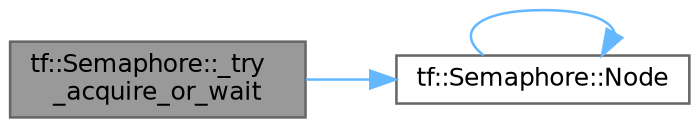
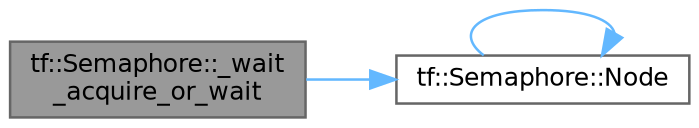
node "tf::Semaphore::_try _acquire_or_wait": label "tf::Semaphore::_try _acquire_or_wait" -> "tf::Semaphore::_wait _acquire_or_wait"
